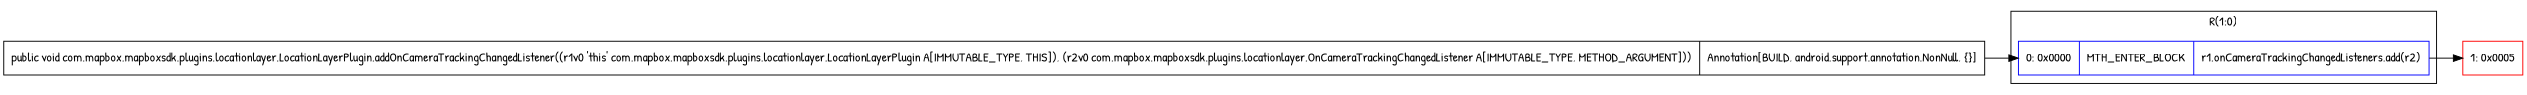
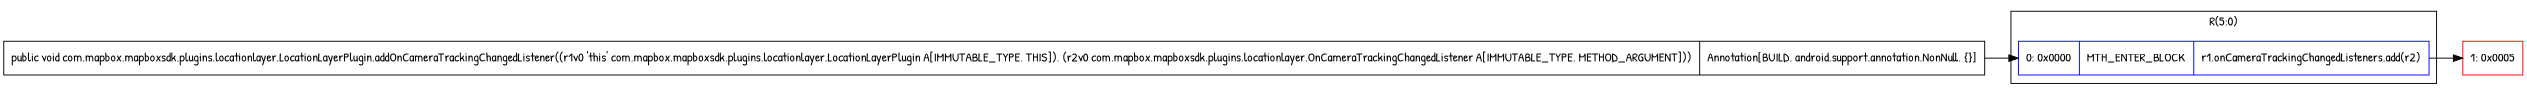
cluster "R(1:0)": label "R(1:0)" -> "R(5:0)"
